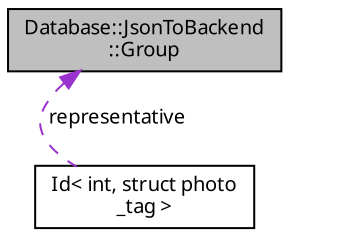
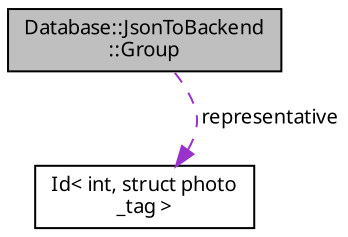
edge "Id< int, struct photo _tag >" -> "Database::JsonToBackend ::Group": reversed
